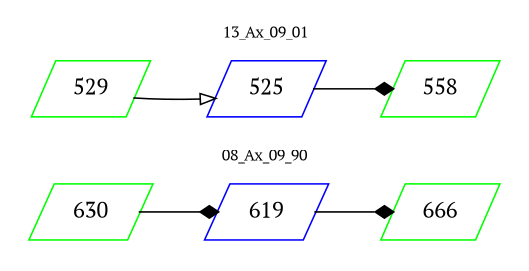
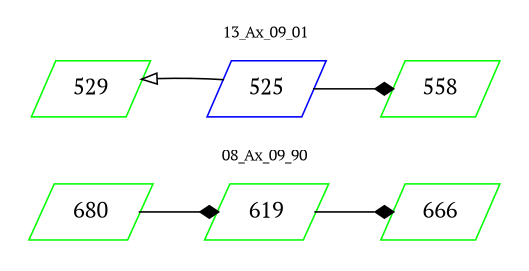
edge "529" -> "525": reversed
node "630": label "630" -> "680"
node "619": color blue -> green
